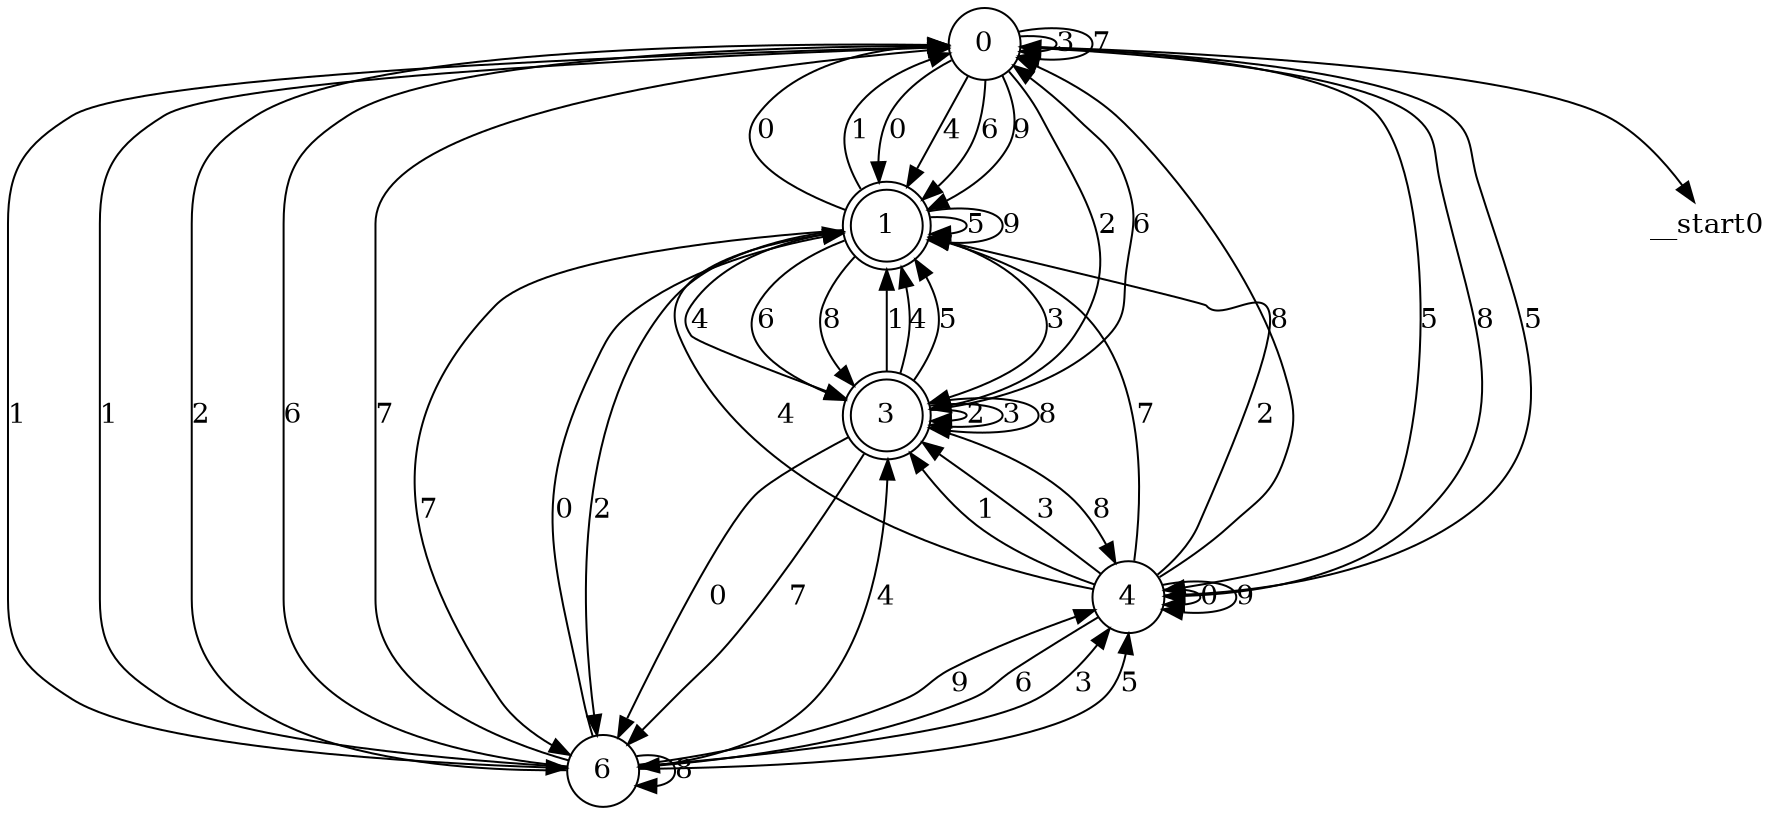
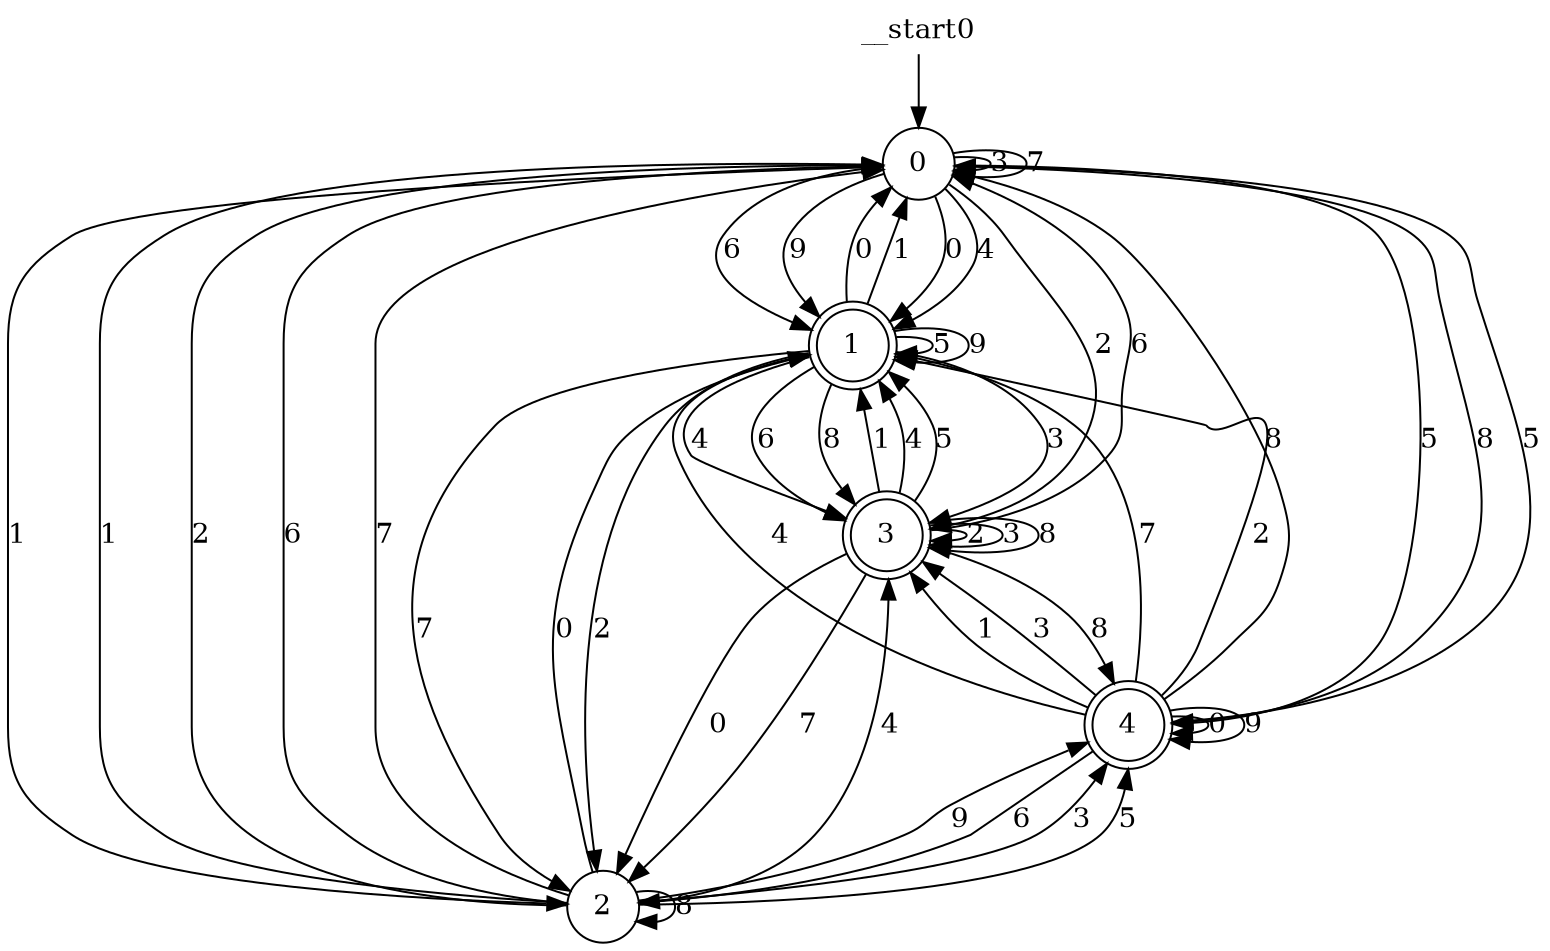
edge "0" -> "__start0": reversed
node "4": shape circle -> doublecircle
node "6": label "6" -> "2"
